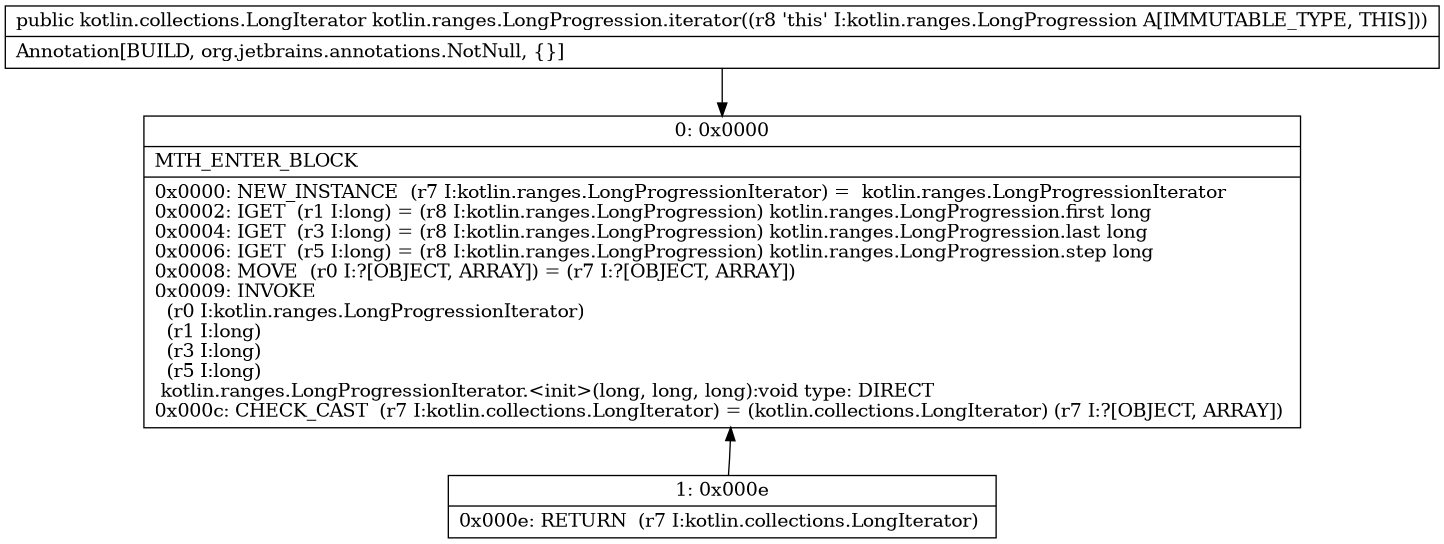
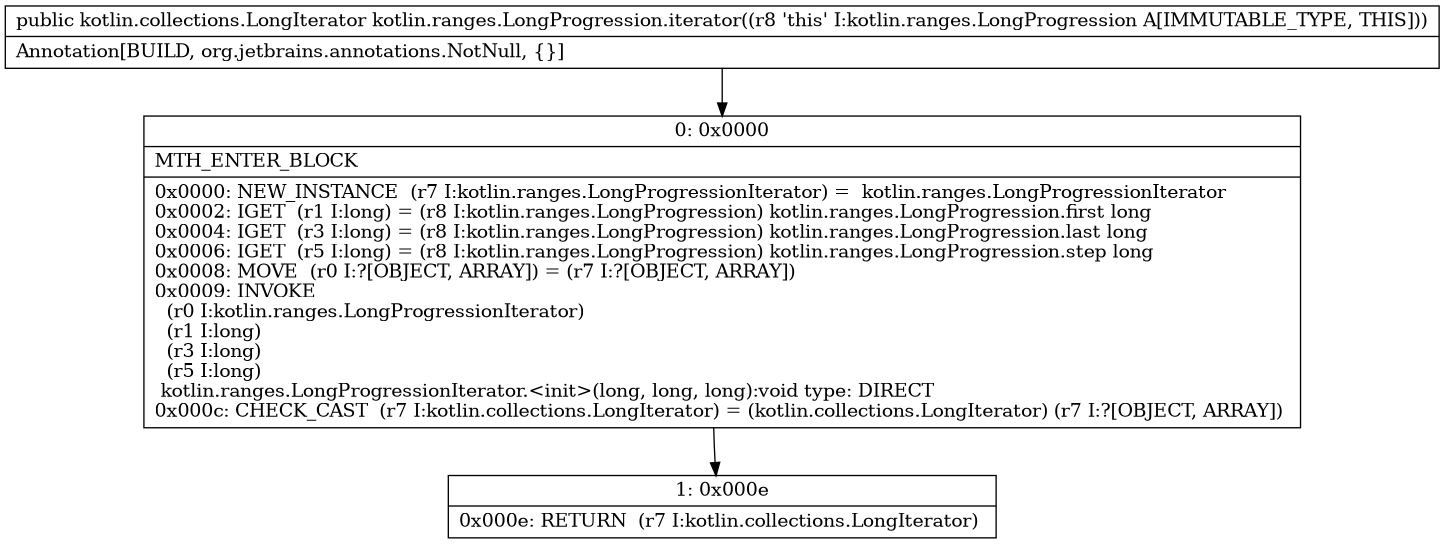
edge "1: 0x000e" -> "0: 0x0000": reversed
